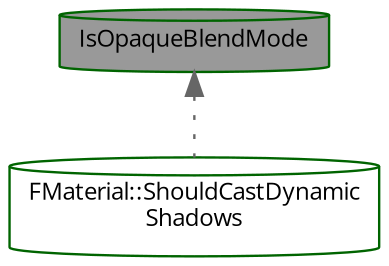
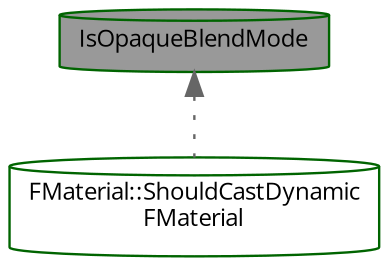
node "FMaterial::ShouldCastDynamic Shadows": label "FMaterial::ShouldCastDynamic Shadows" -> "FMaterial::ShouldCastDynamic FMaterial"
